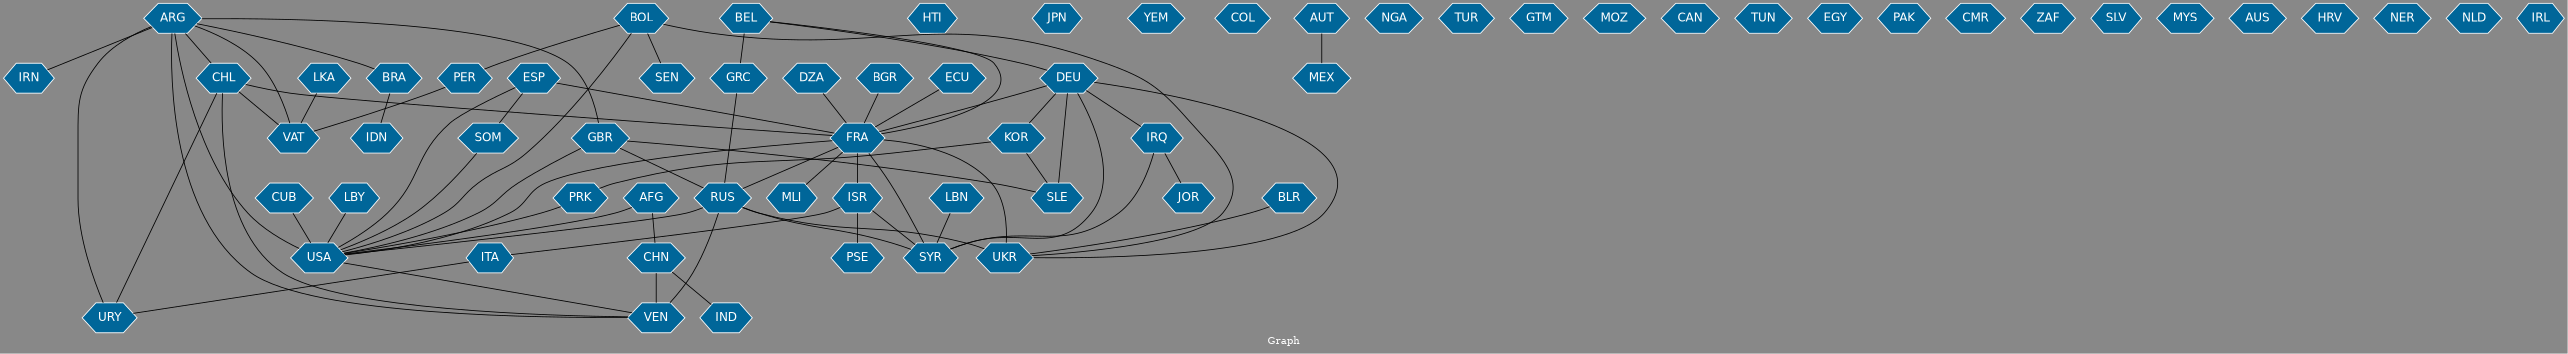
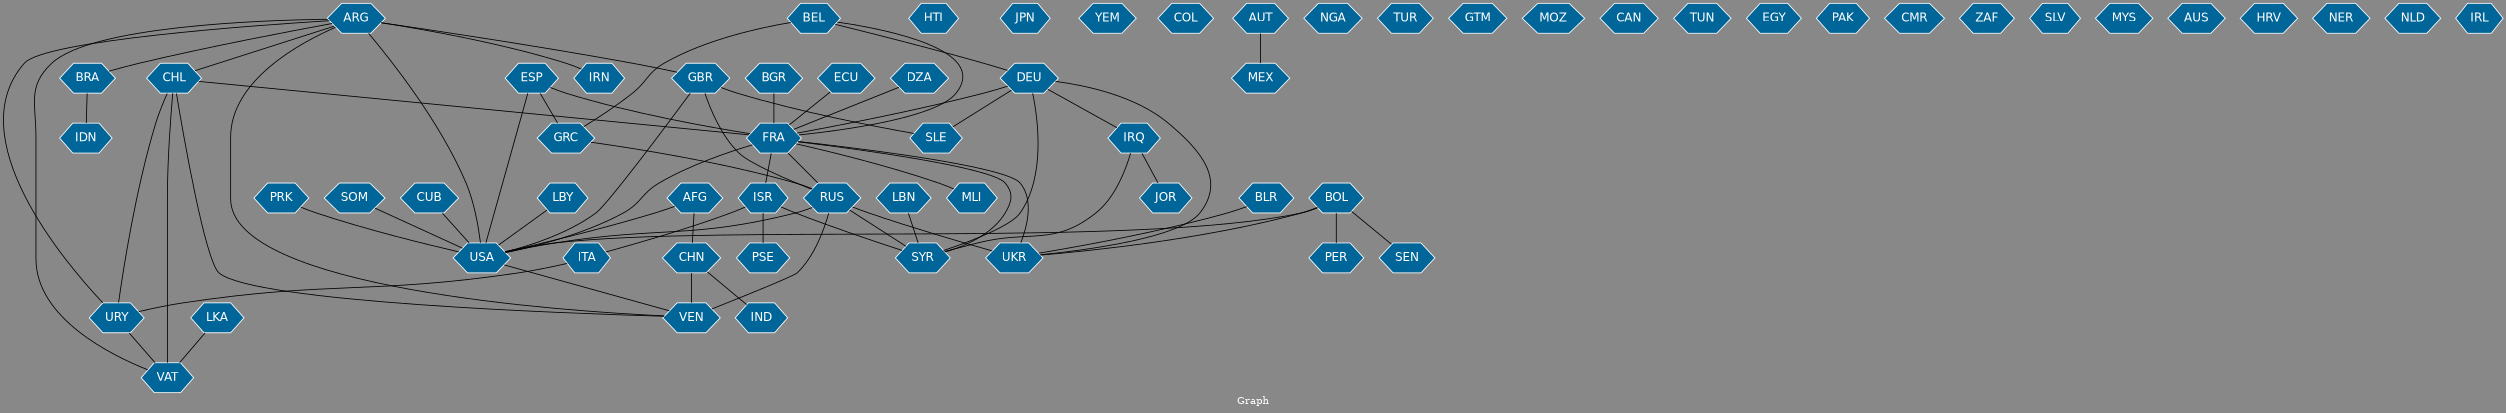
edge "ESP" -- "SOM": now "ESP" -- "GRC"
edge "PER" -- "VAT": now "URY" -- "VAT"
node "KOR": removed
